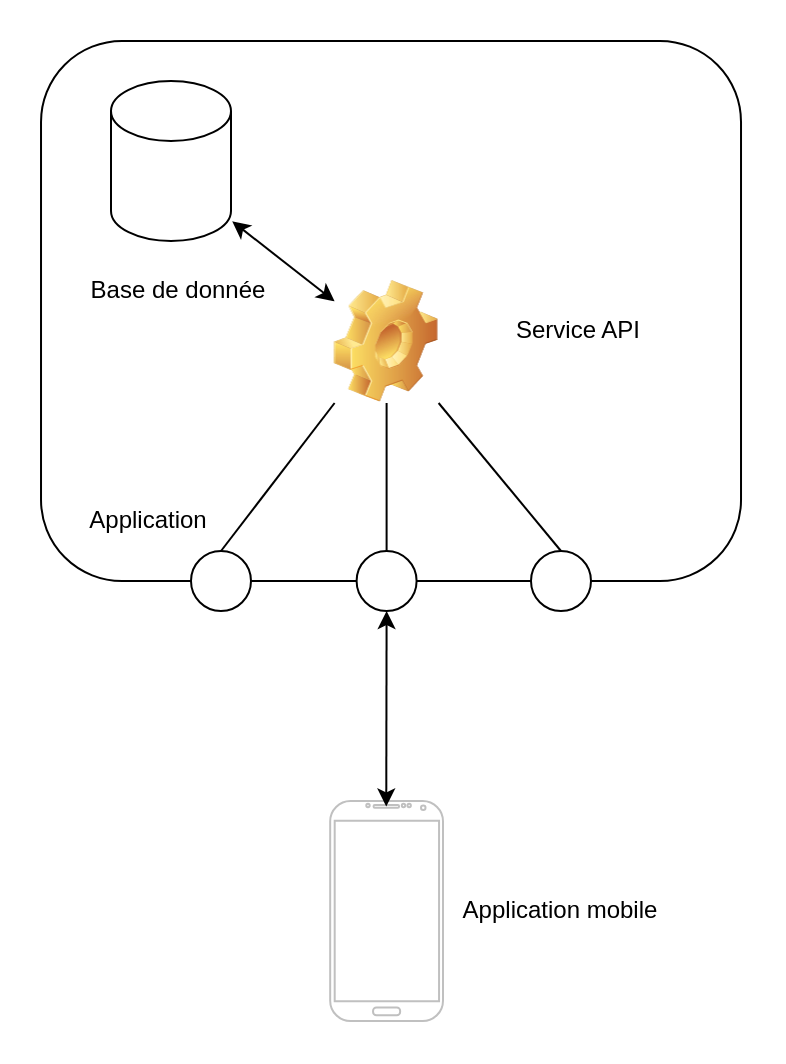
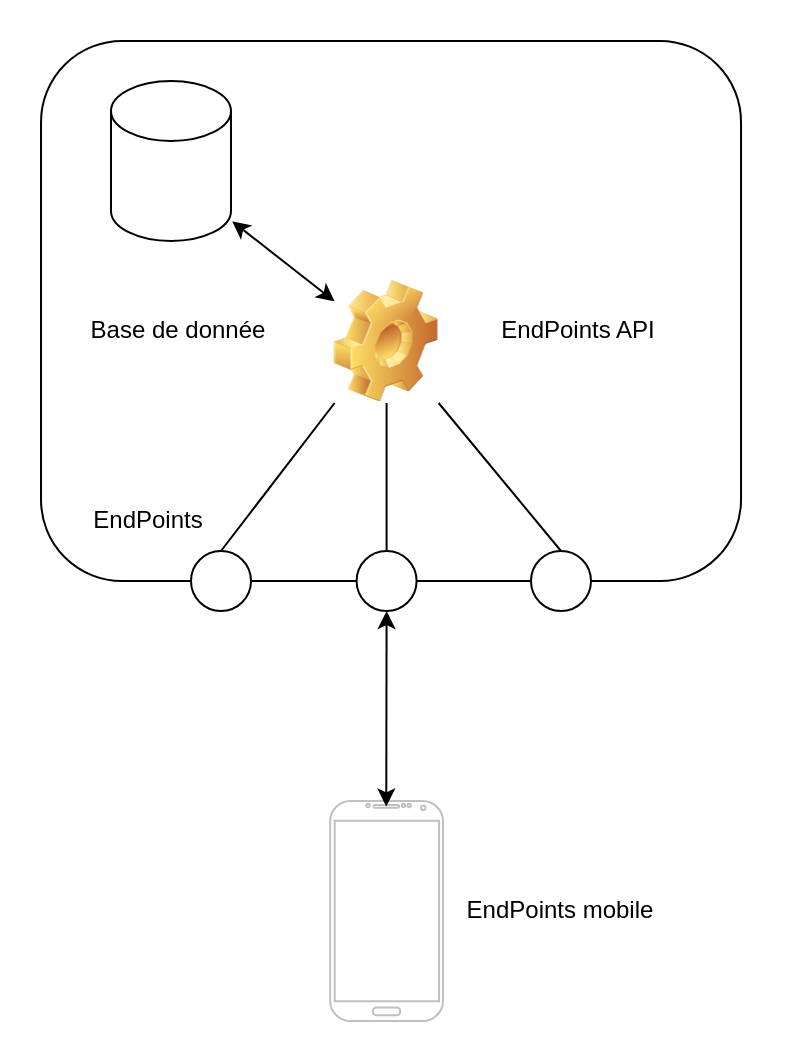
node "Base de donnée": moved (179, 291) -> (179, 331)
node "Service API": label "Service API" -> "EndPoints API"
node "Application": label "Application" -> "EndPoints"
node "Application mobile": label "Application mobile" -> "EndPoints mobile"
